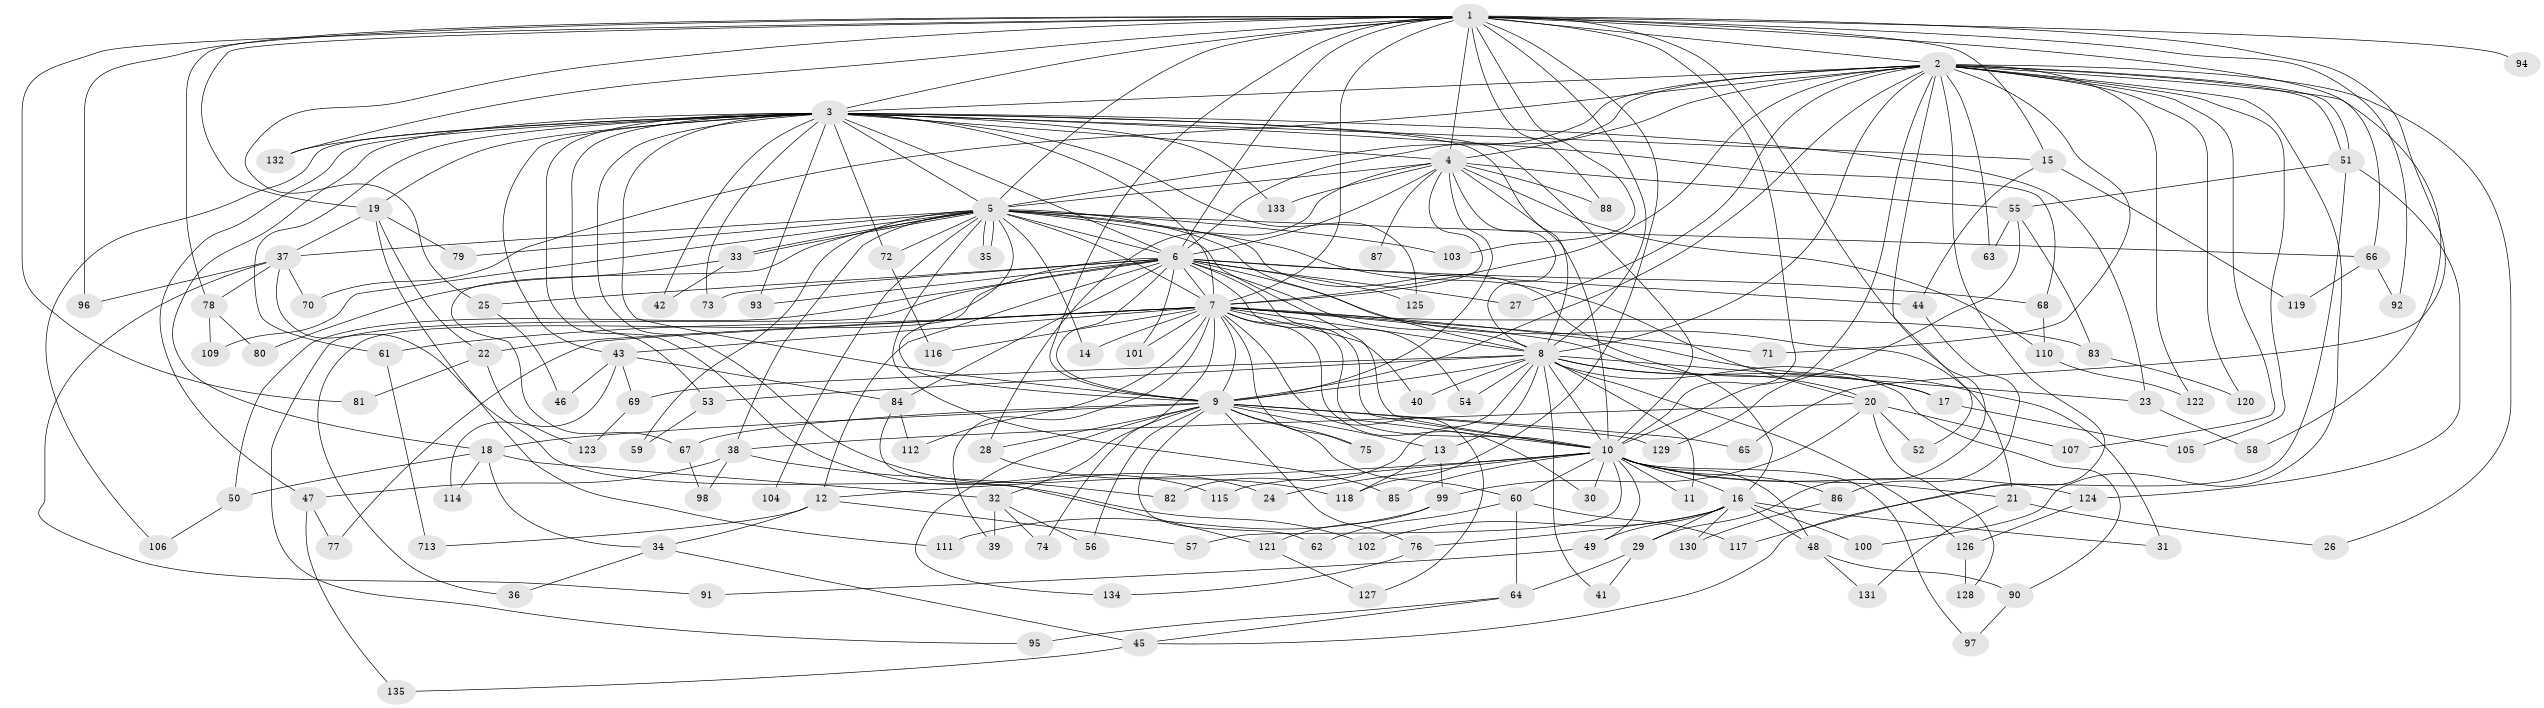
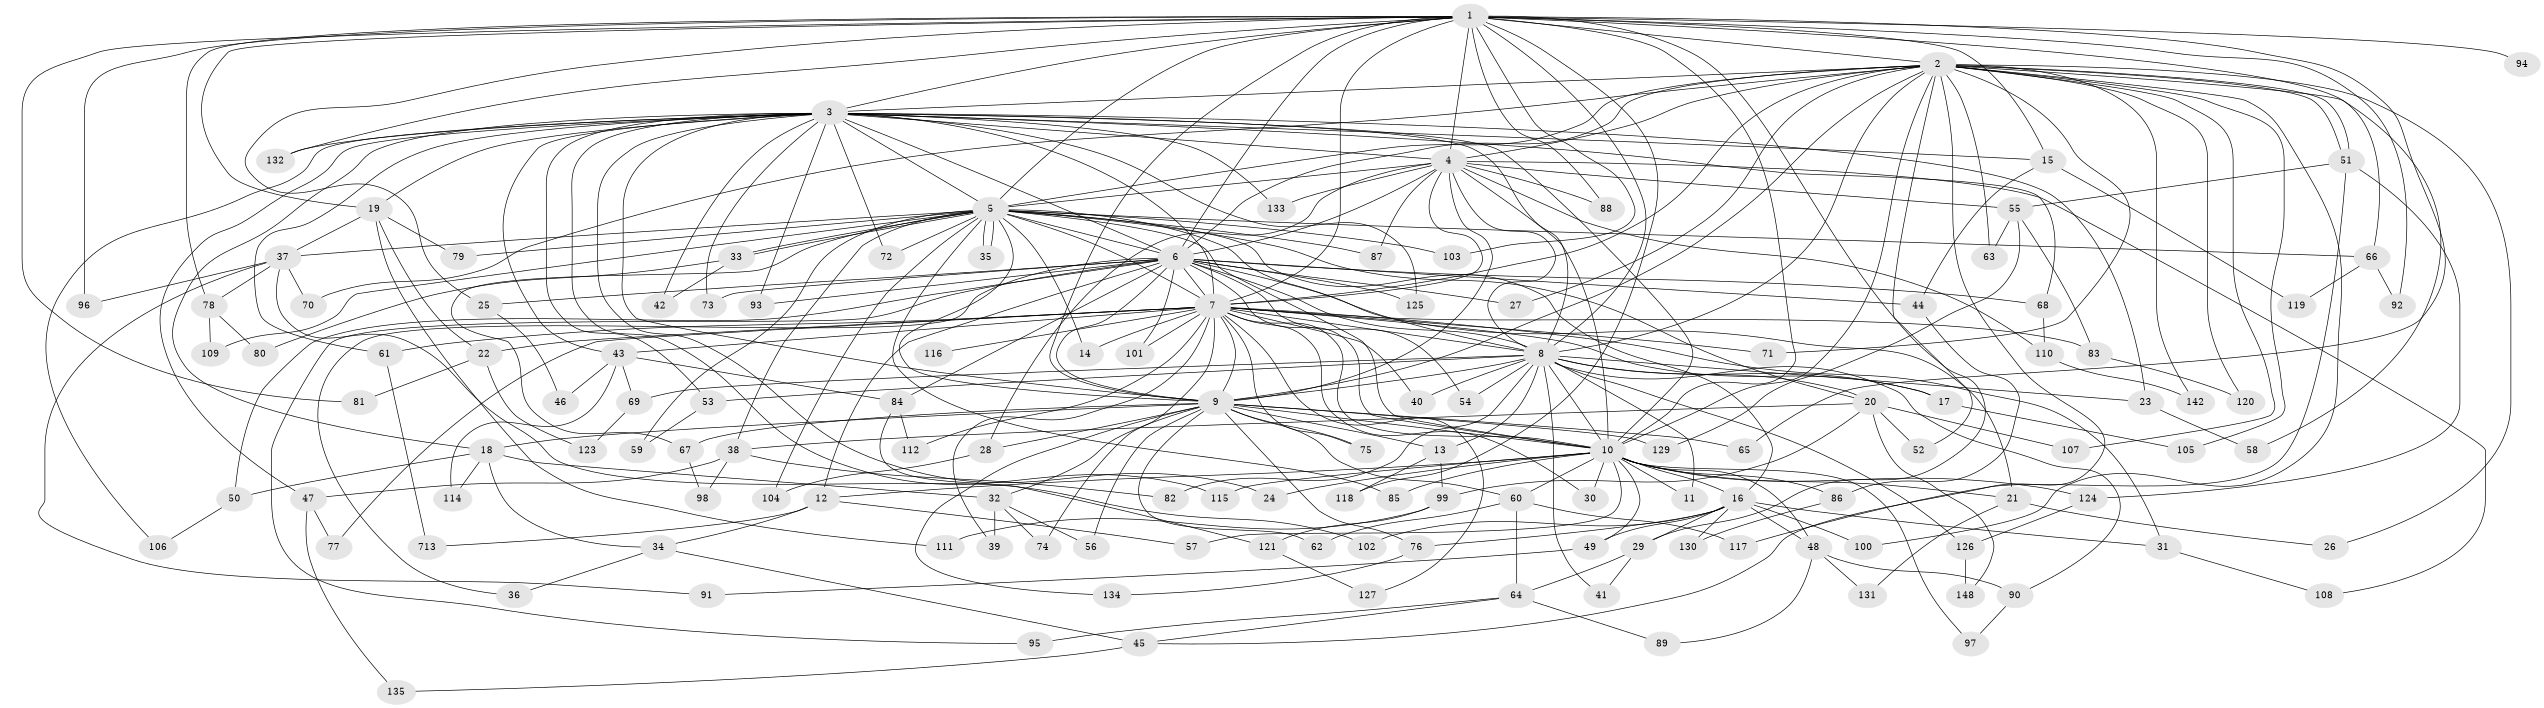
edge "5" -- "87": added
edge "72" -- "116": removed
node "122": label "122" -> "142"
edge "28" -- "118": now "28" -- "104"
node "128": label "128" -> "148"
node "108": added
node "89": added
